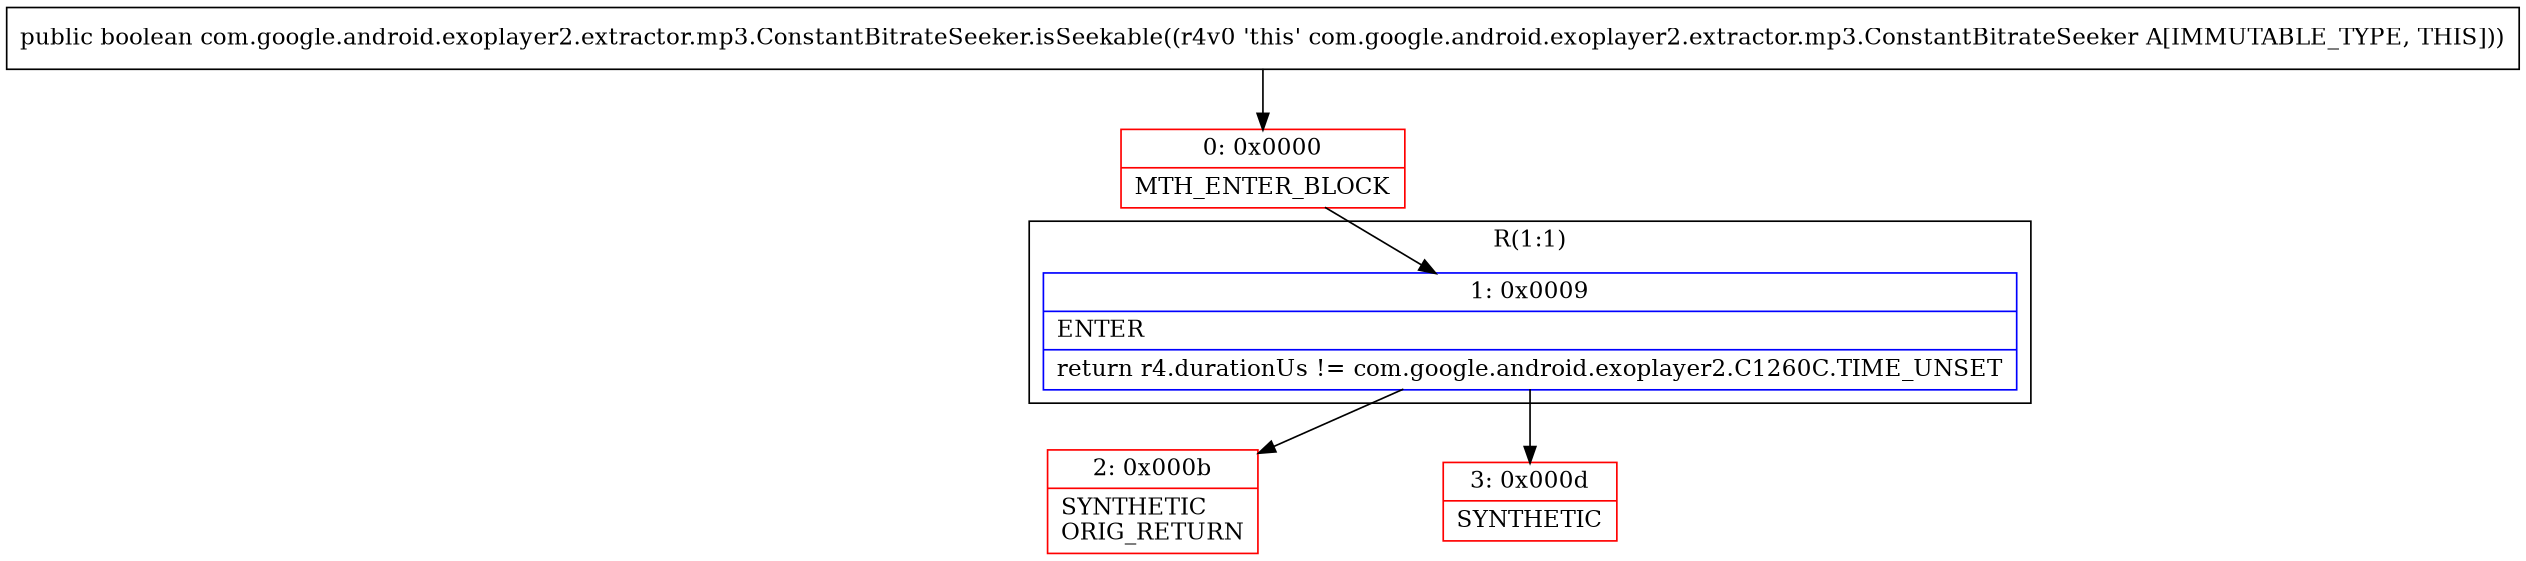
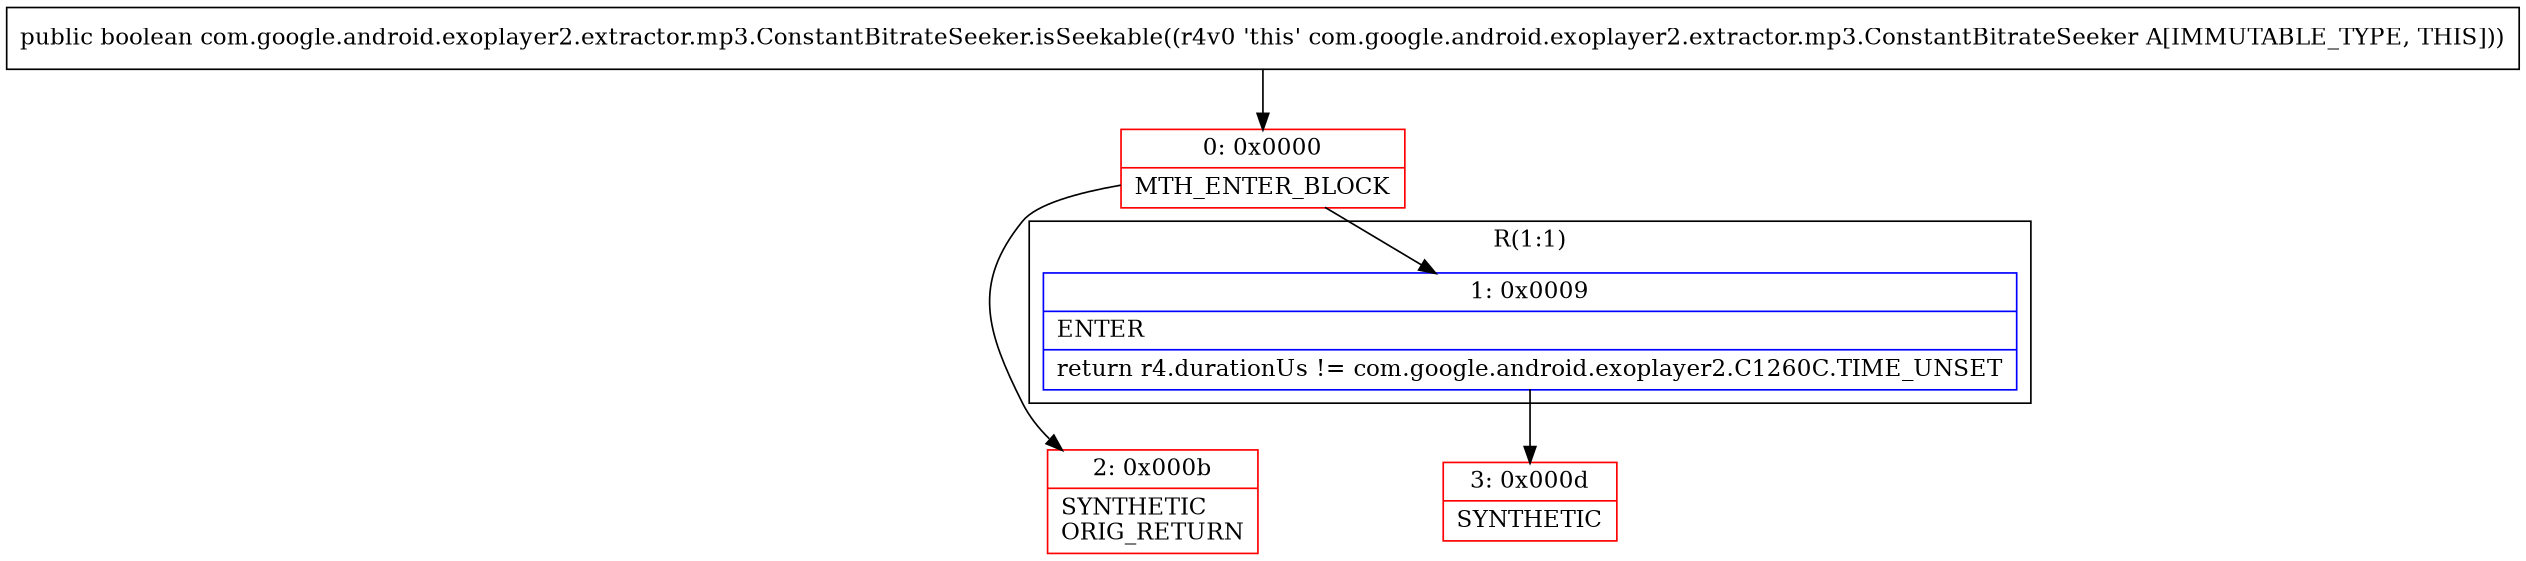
edge "1: 0x0009" -> "2: 0x000b": now "0: 0x0000" -> "2: 0x000b"
